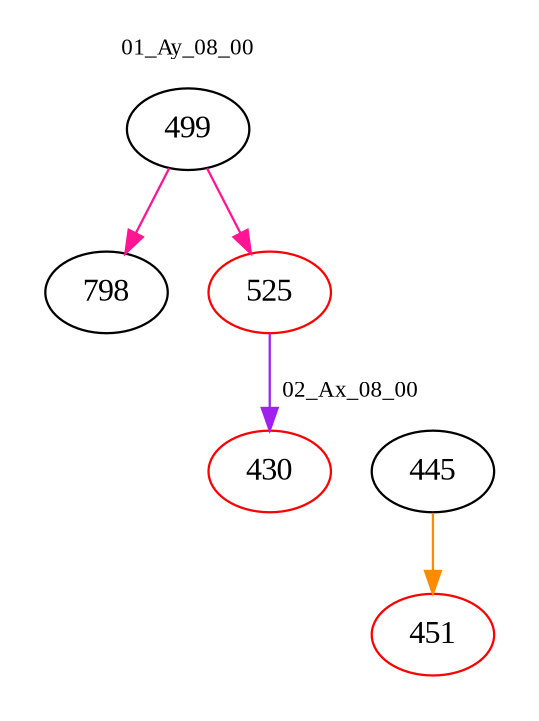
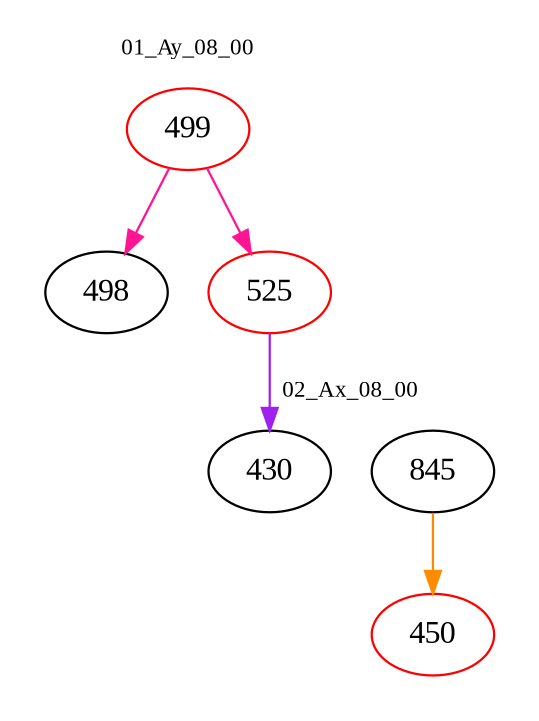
node "499": color black -> red
node "798": label "798" -> "498"
node "430": color red -> black
node "445": label "445" -> "845"
node "451": label "451" -> "450"
